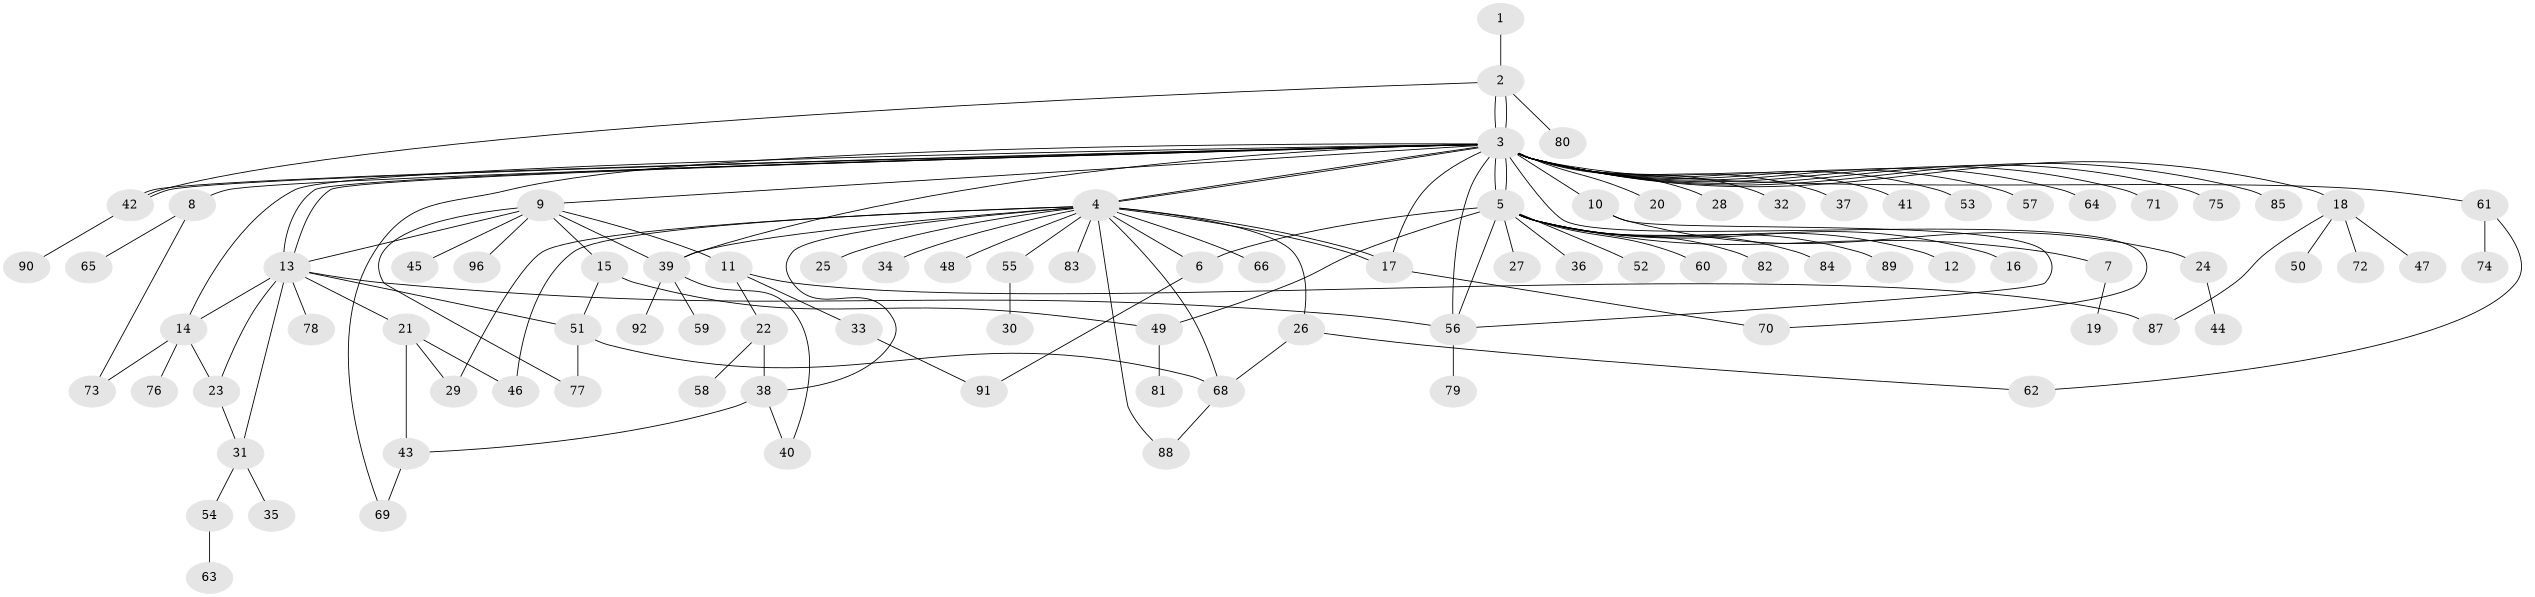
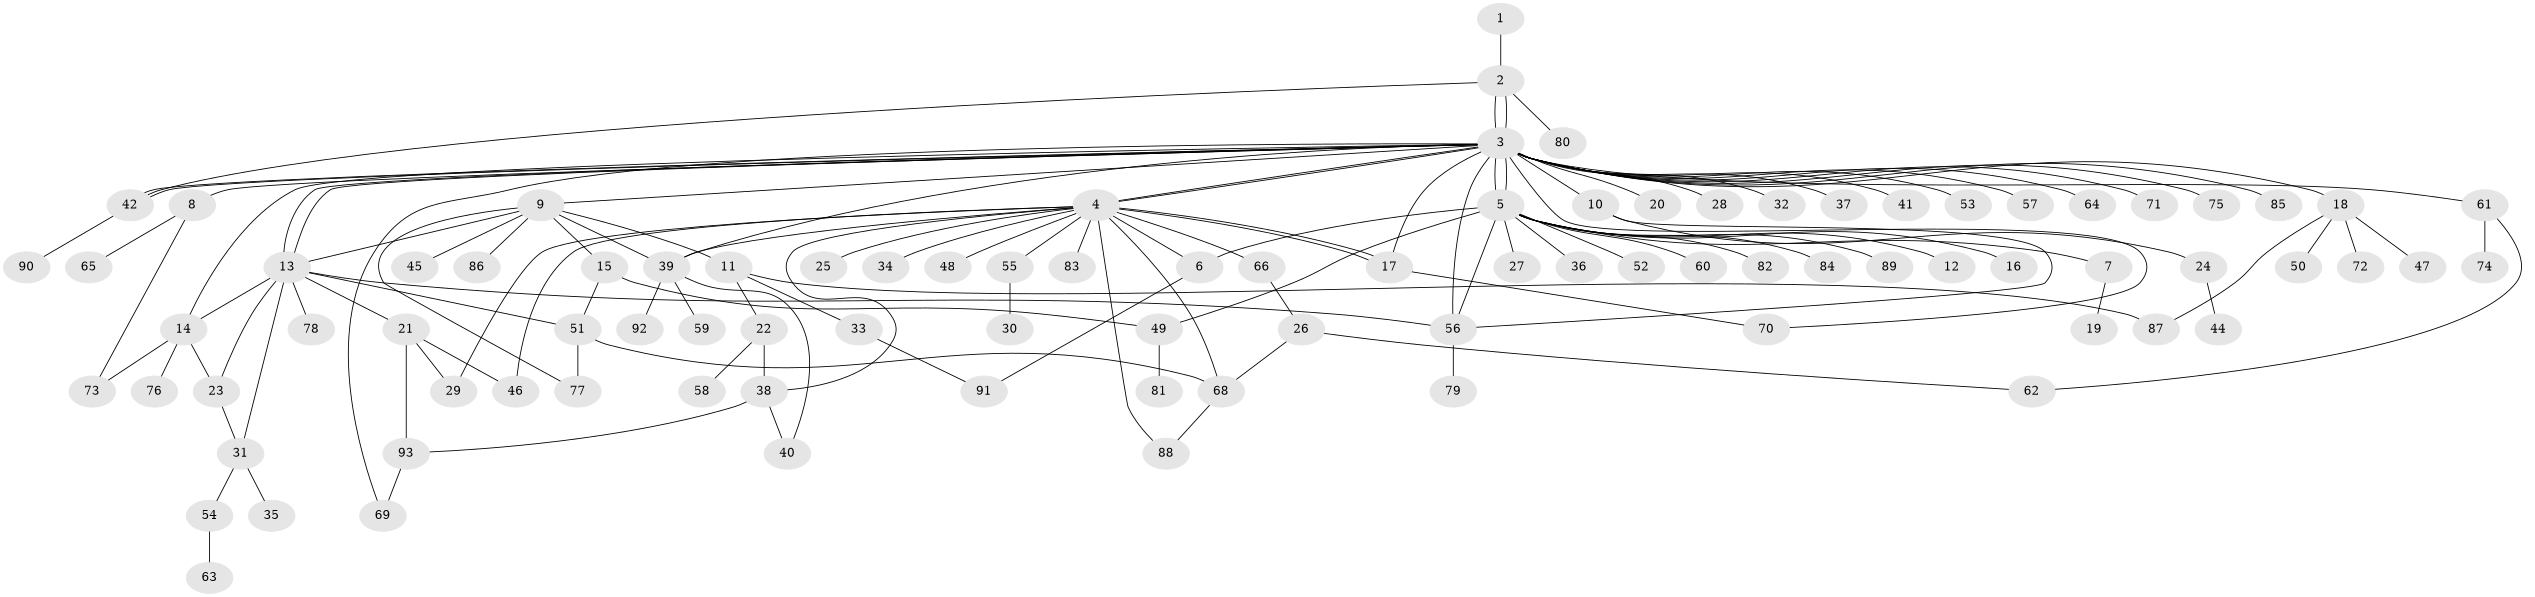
edge "4" -- "26": now "66" -- "26"
node "96": label "96" -> "86"
node "43": label "43" -> "93"
